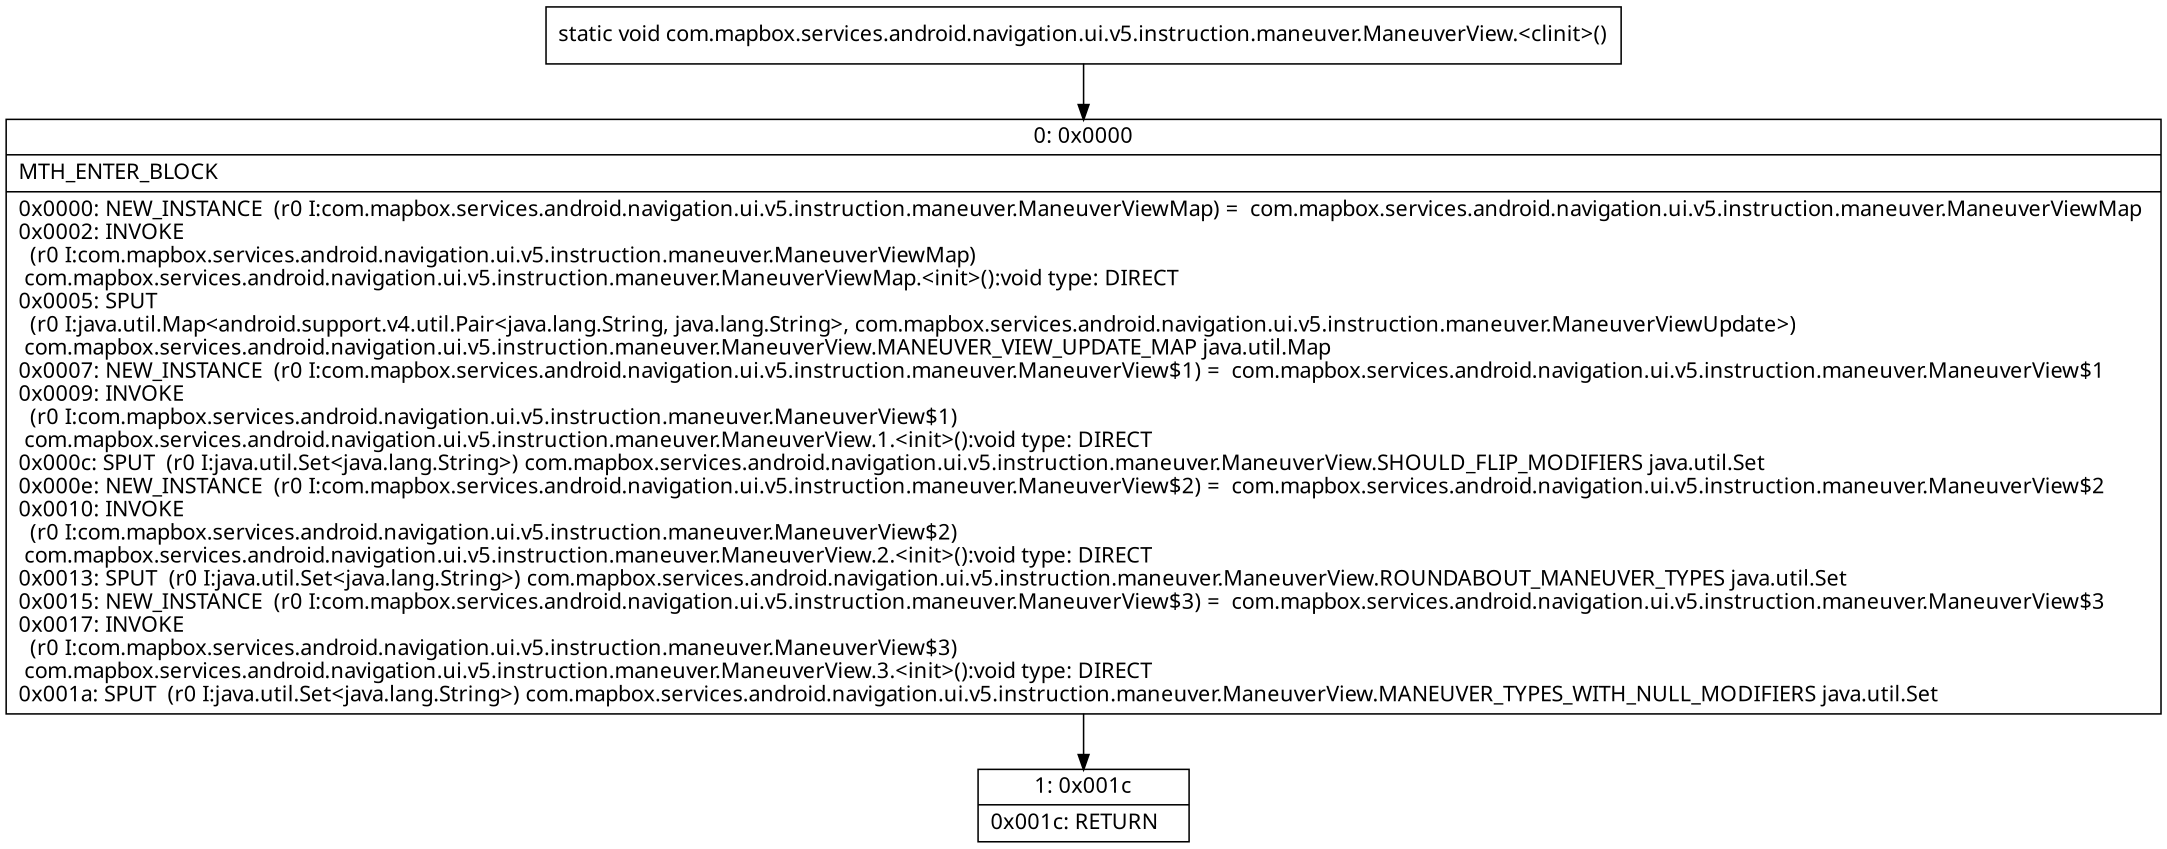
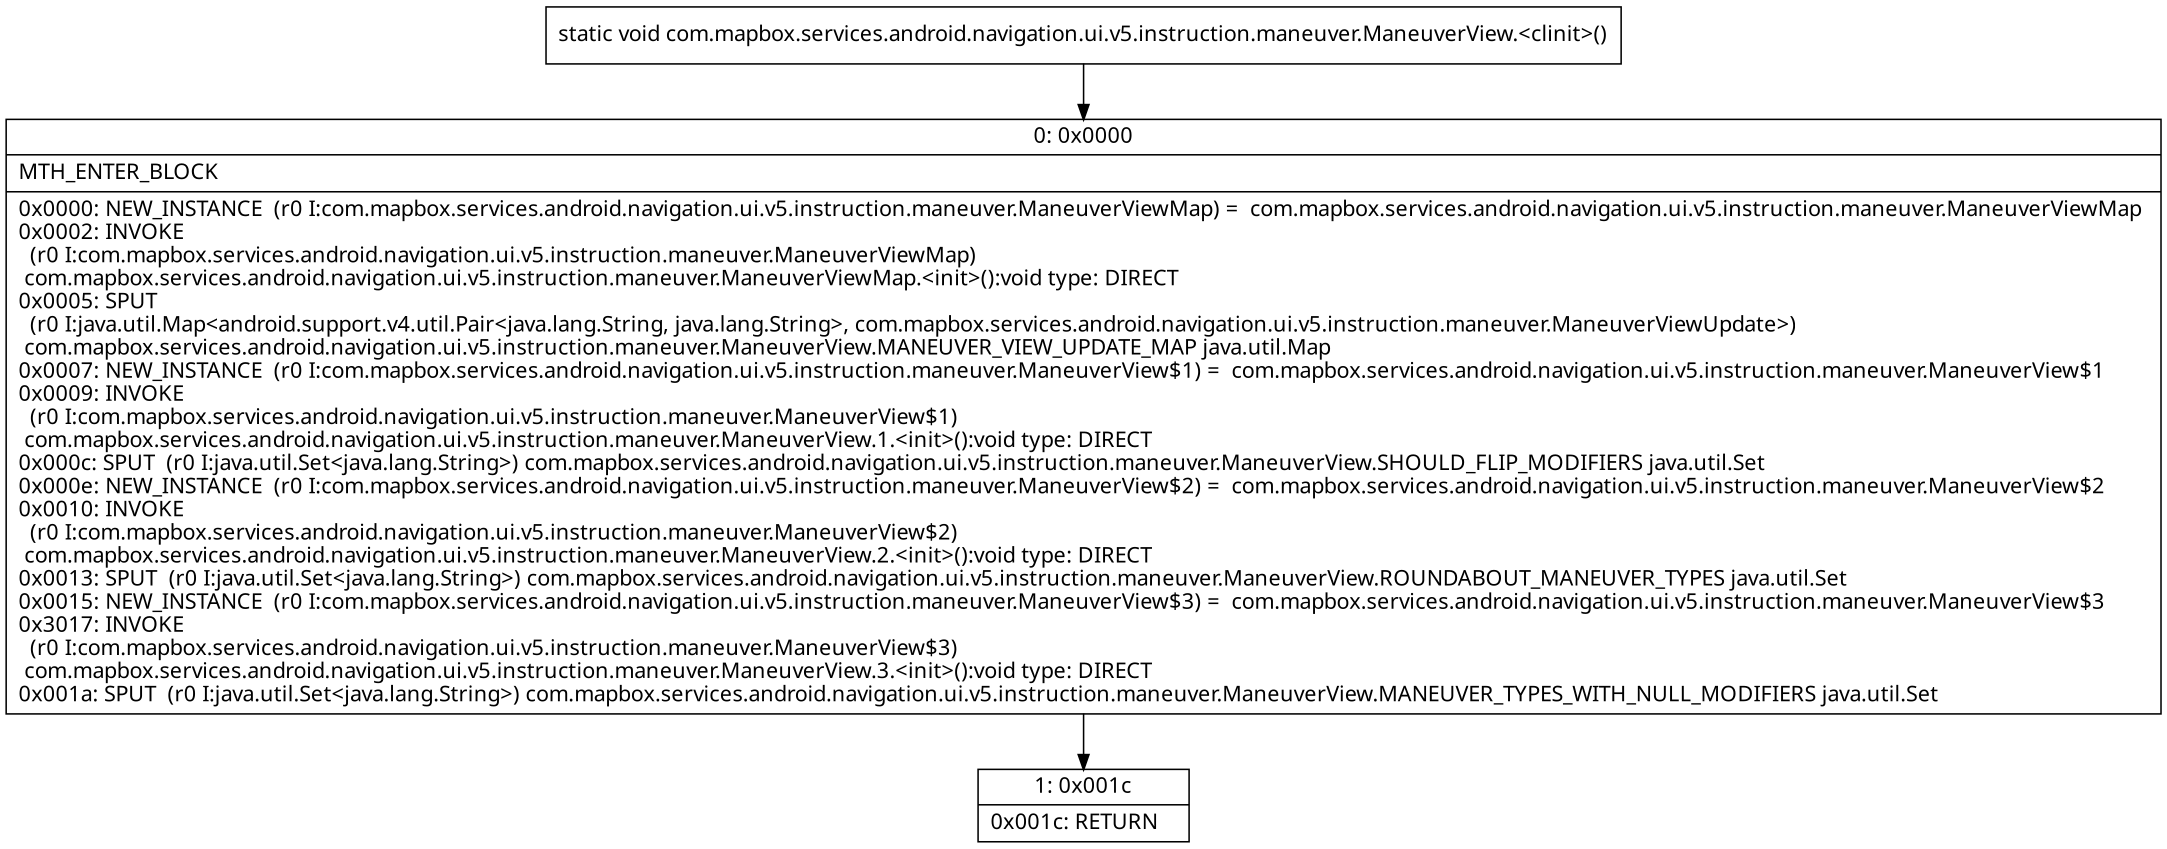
node "0: 0x0000": text "0x0017: INVOKE" -> "0x3017: INVOKE"
